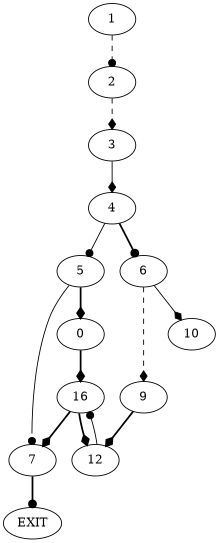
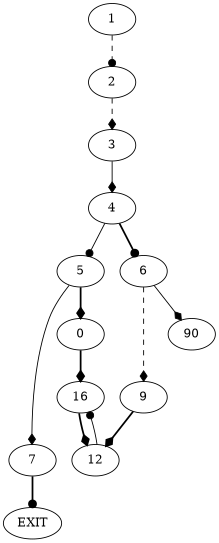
node "10": label "10" -> "90"
edge "5" -> "7": arrowhead dot -> diamond
edge "16" -> "7": removed
